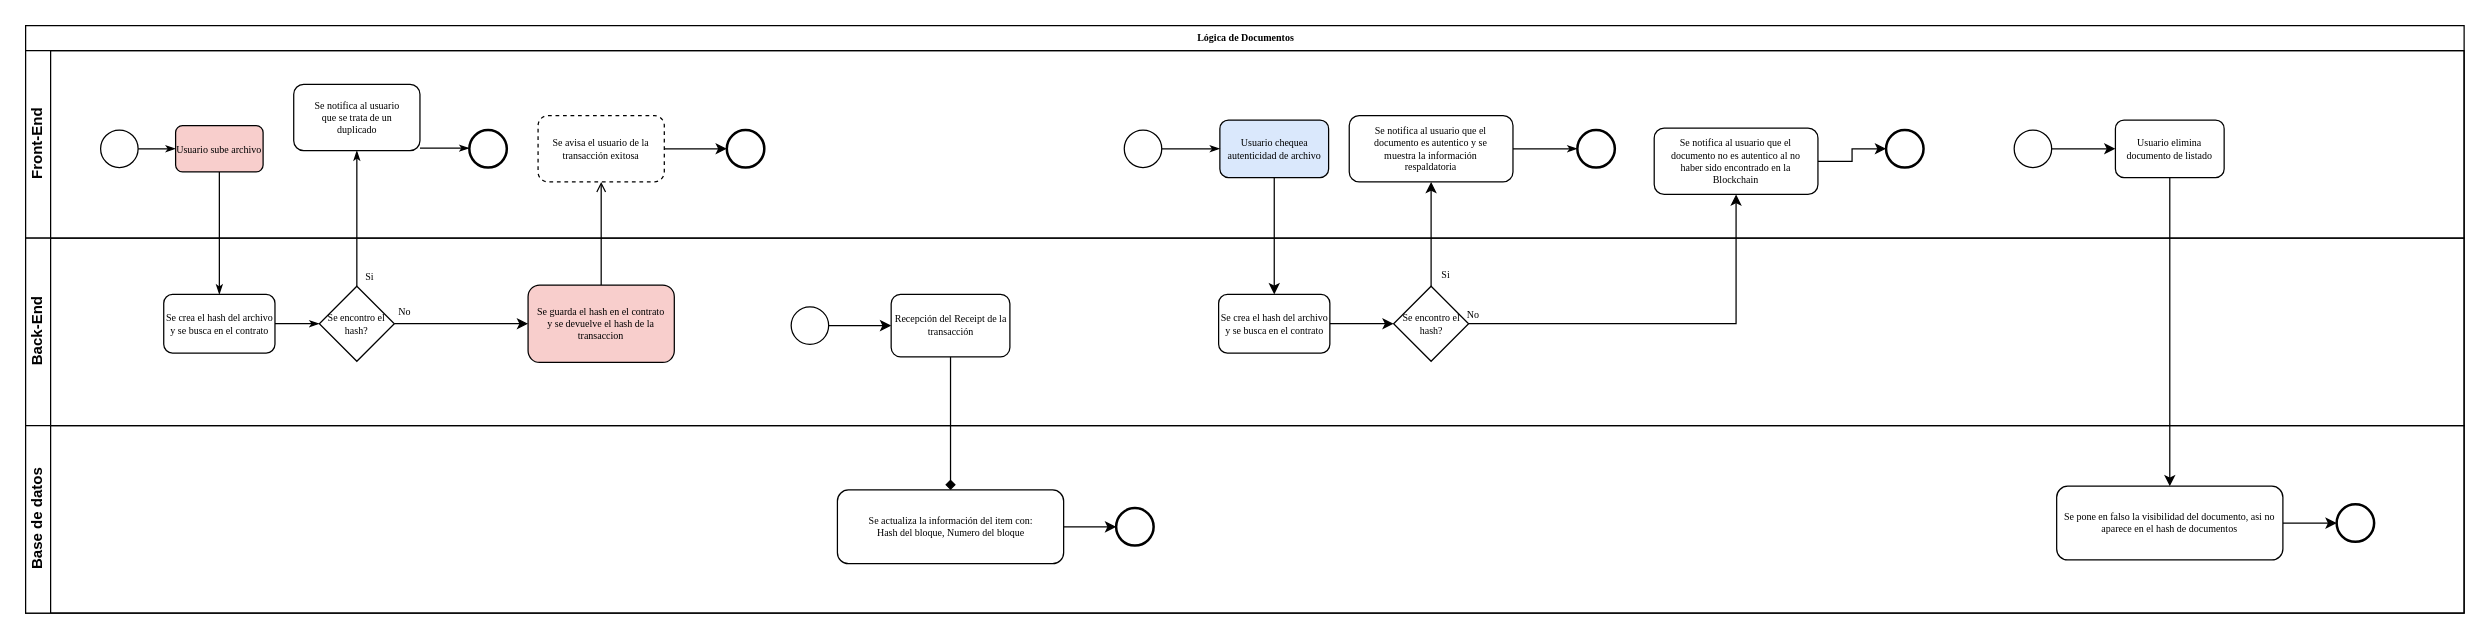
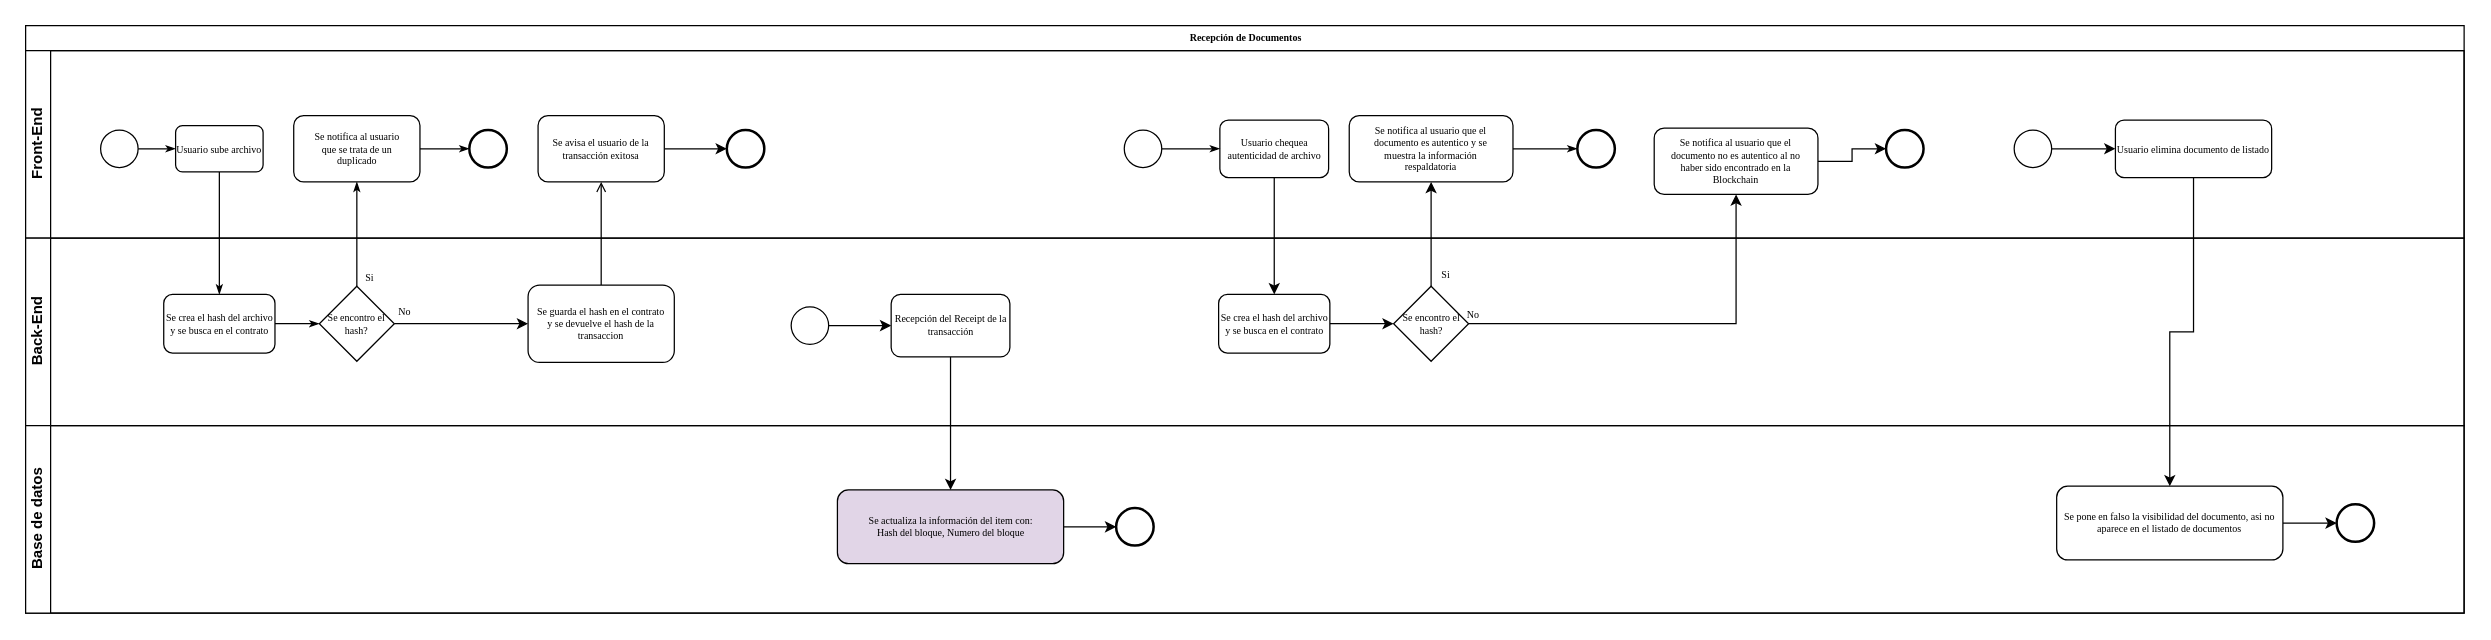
node "Lógica de Documentos": label "Lógica de Documentos" -> "Recepción de Documentos"
node "Se notifica al usuario que se trata de un duplicado": moved (357, 118) -> (357, 149)
node "Usuario sube archivo": fillcolor #f8cecc -> #ffffff
node "Se avisa el usuario de la transacción exitosa": style dashed -> solid
node "Usuario chequea autenticidad de archivo": fillcolor #dae8fc -> #ffffff
node "Usuario elimina documento de listado": size 109x58 -> 156x58
node "Se guarda el hash en el contrato y se devuelve el hash de la transaccion": fillcolor #f8cecc -> #ffffff
edge "Recepción del Receipt de la transacción" -> "Se actualiza la información del item con: Hash del bloque, Numero del bloque": arrowhead diamond -> classic
node "Se pone en falso la visibilidad del documento, asi no aparece en el hash de documentos": label "Se pone en falso la visibilidad del documento, asi no aparece en el hash de documentos" -> "Se pone en falso la visibilidad del documento, asi no aparece en el listado de documentos"
node "Se actualiza la información del item con: Hash del bloque, Numero del bloque": fillcolor #ffffff -> #e1d5e7
